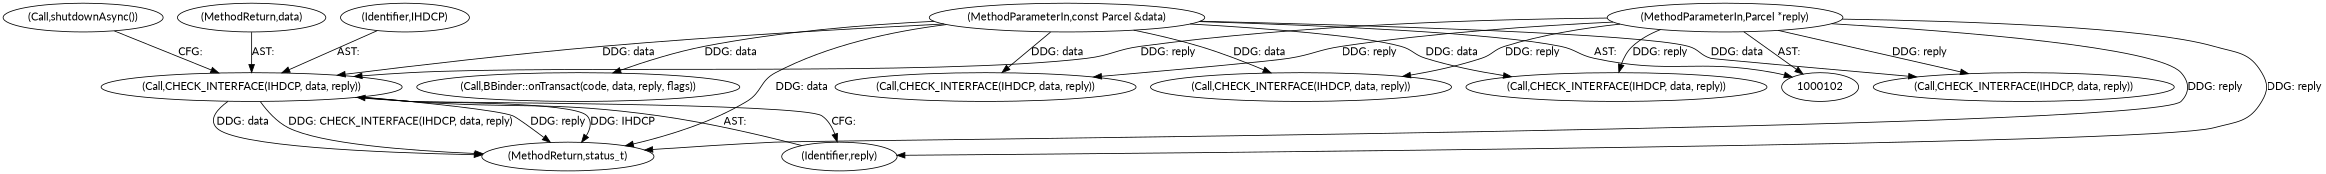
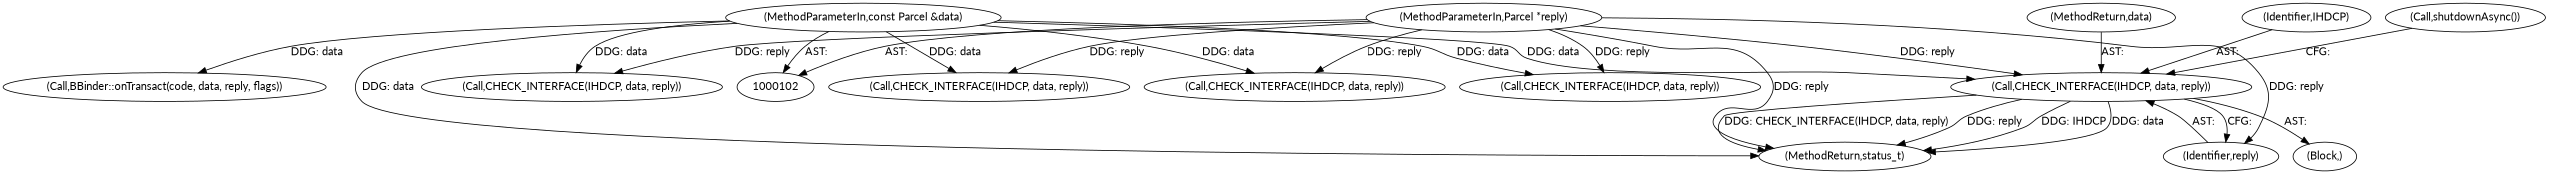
node "(Block,)": added
